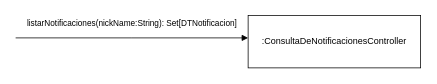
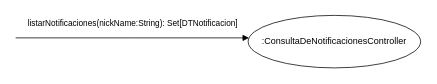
node ":ConsultaDeNotificacionesController": shape rectangle -> ellipse
